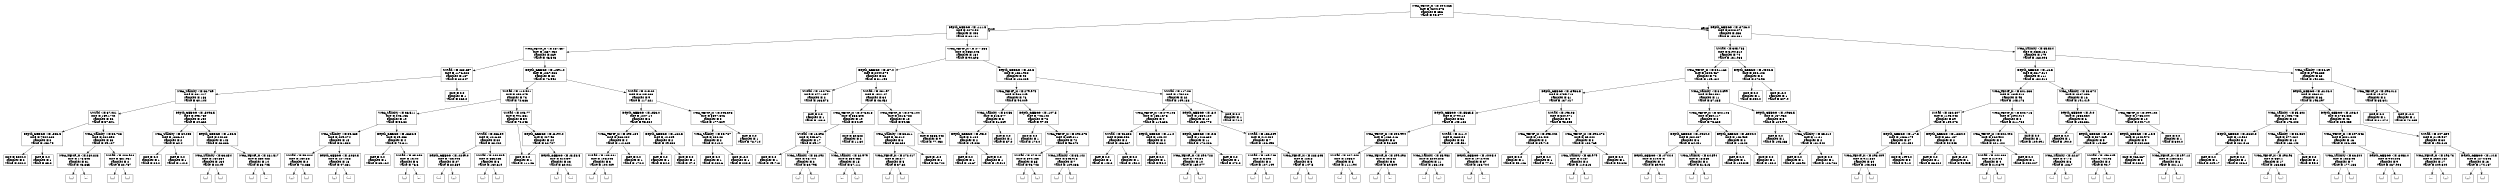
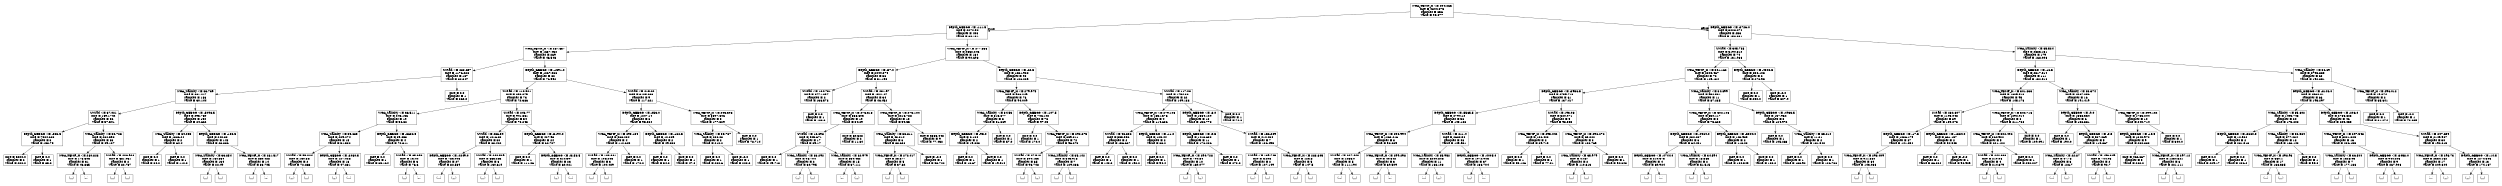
edge "SWrad <= 246.77 mse = 941.861 samples = 54 value = 78.243" -> "mse = 0.0 samples = 1 value = 111.06": now "SWrad <= 246.77 mse = 941.861 samples = 54 value = 78.243" -> "SWrad <= 236.59 mse = 1016.83 samples = 30 value = 88.422"
edge "SWrad <= 156.209 mse = 414.484 samples = 7 value = 136.495" -> "SWrad <= 139.743 mse = 6.298 samples = 2 value = 107.149": removed
node "mse = 1494.0 samples = 3 value = 91.0": removed
